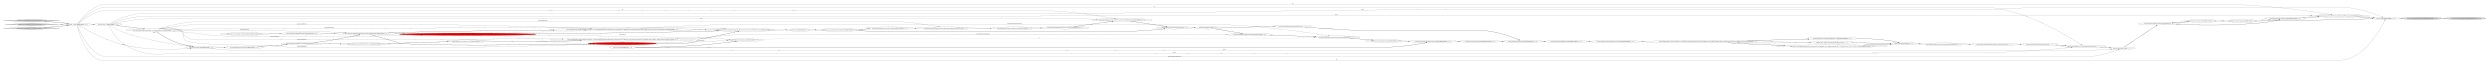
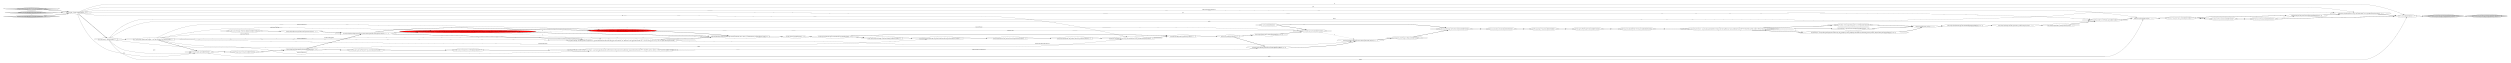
edge "assertTrue(responseFuture.isDone())@@@16@@@['1', '1', '0']" -> "transactionManager.beginTransaction()@@@32@@@['1', '1', '1']": now "assertTrue(responseFuture.isDone())@@@16@@@['1', '1', '0']" -> "assertFutureFailed(responseFuture)@@@17@@@['1', '1', '0']"
